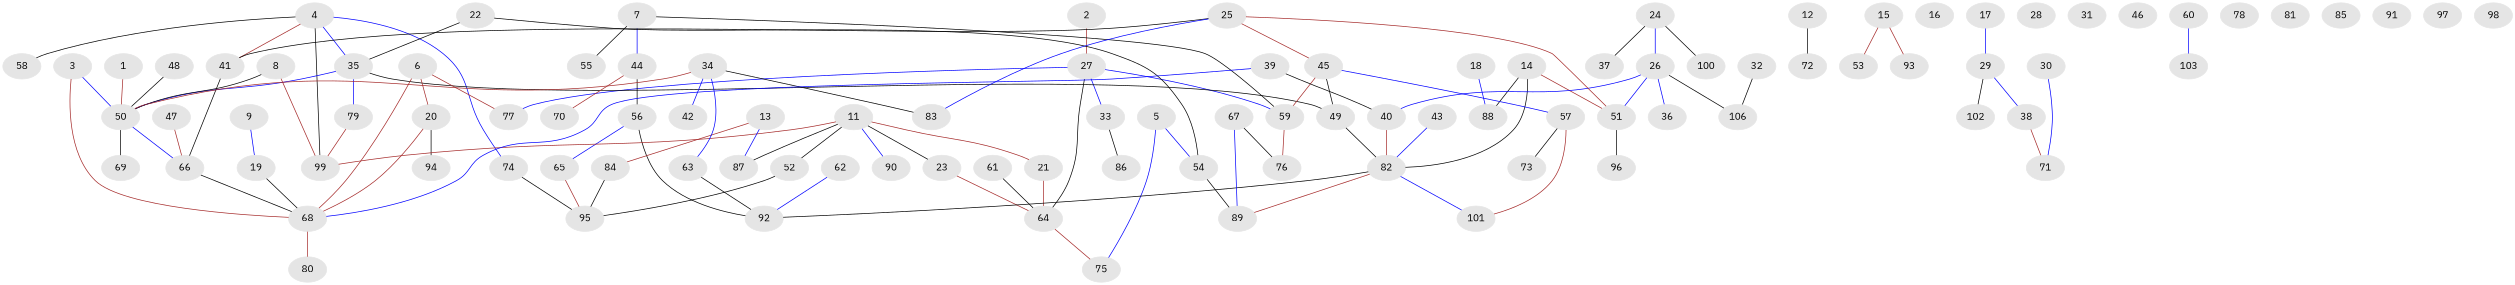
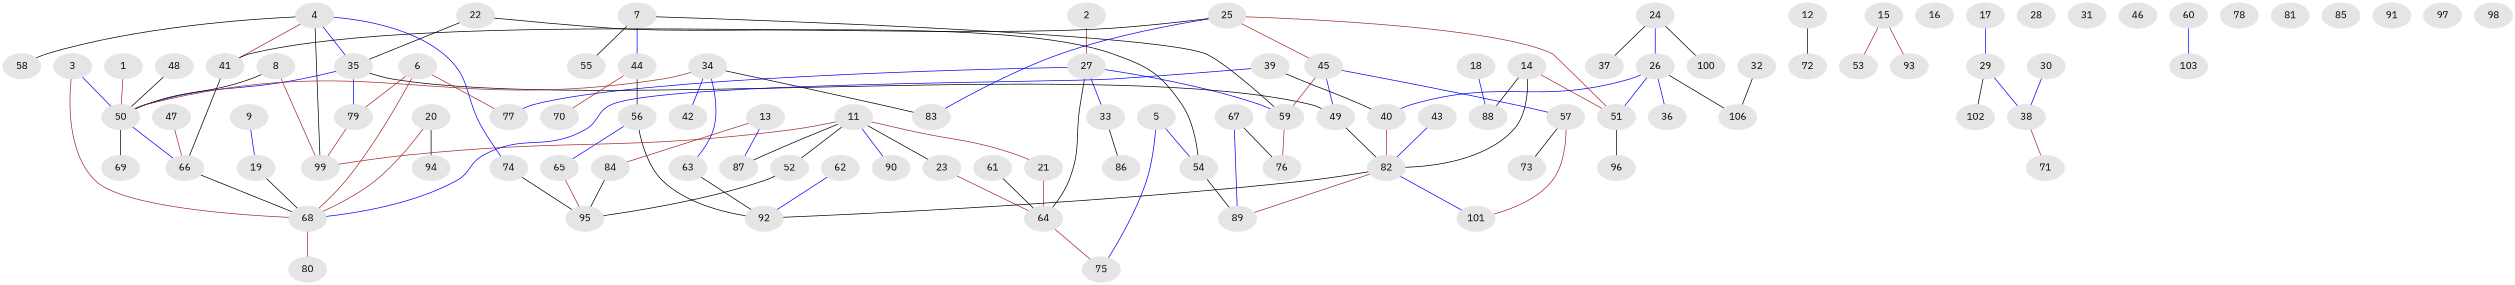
edge "6" -- "20": now "6" -- "79"
edge "45" -- "49": color black -> blue
edge "30" -- "71": now "30" -- "38"
